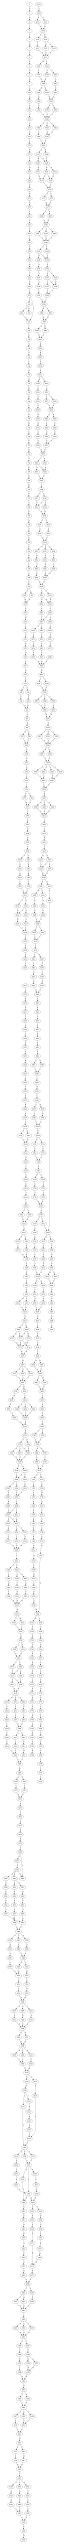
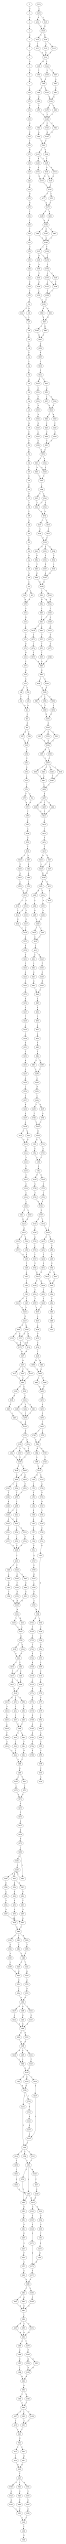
edge "S33" -> "S37": now "S35" -> "S37"
node "S123": added
edge "S283" -> "S282": reversed
node "S335": added
